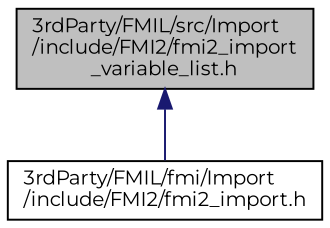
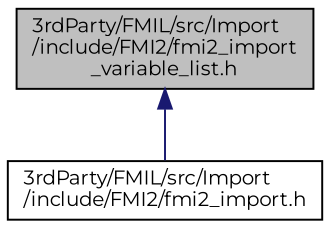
node "3rdParty/FMIL/fmi/Import /include/FMI2/fmi2_import.h": label "3rdParty/FMIL/fmi/Import /include/FMI2/fmi2_import.h" -> "3rdParty/FMIL/src/Import /include/FMI2/fmi2_import.h"
